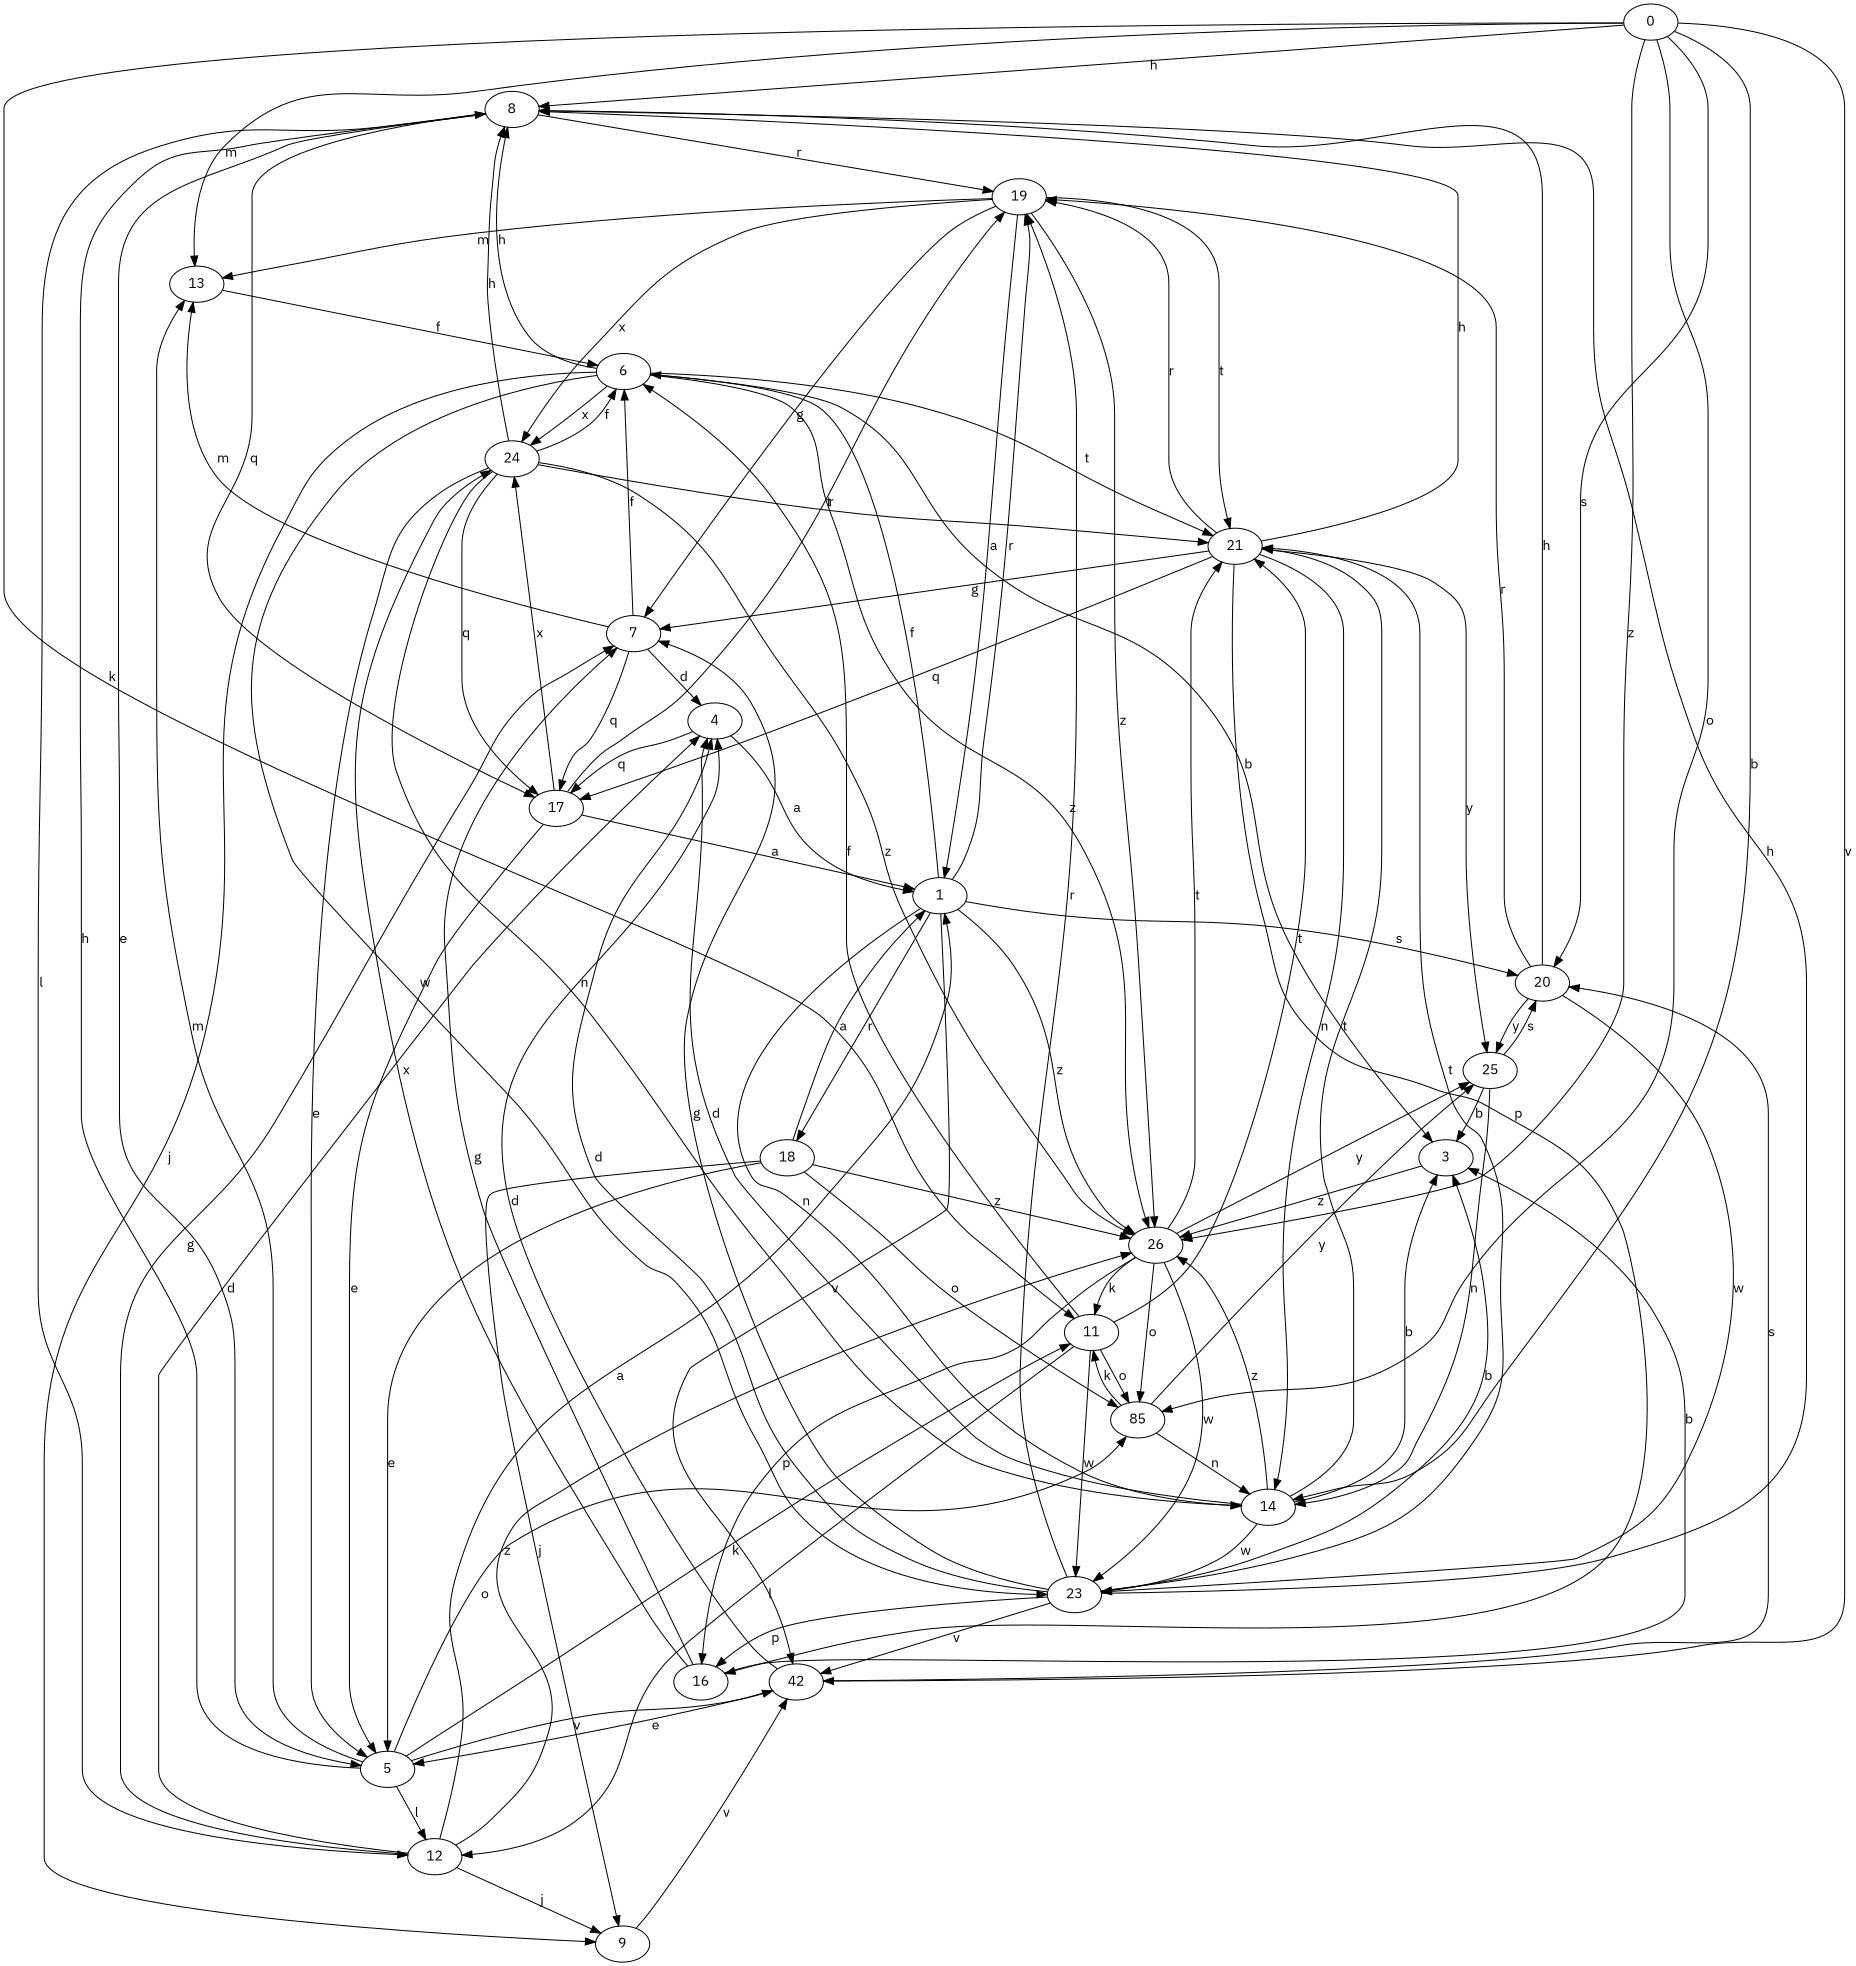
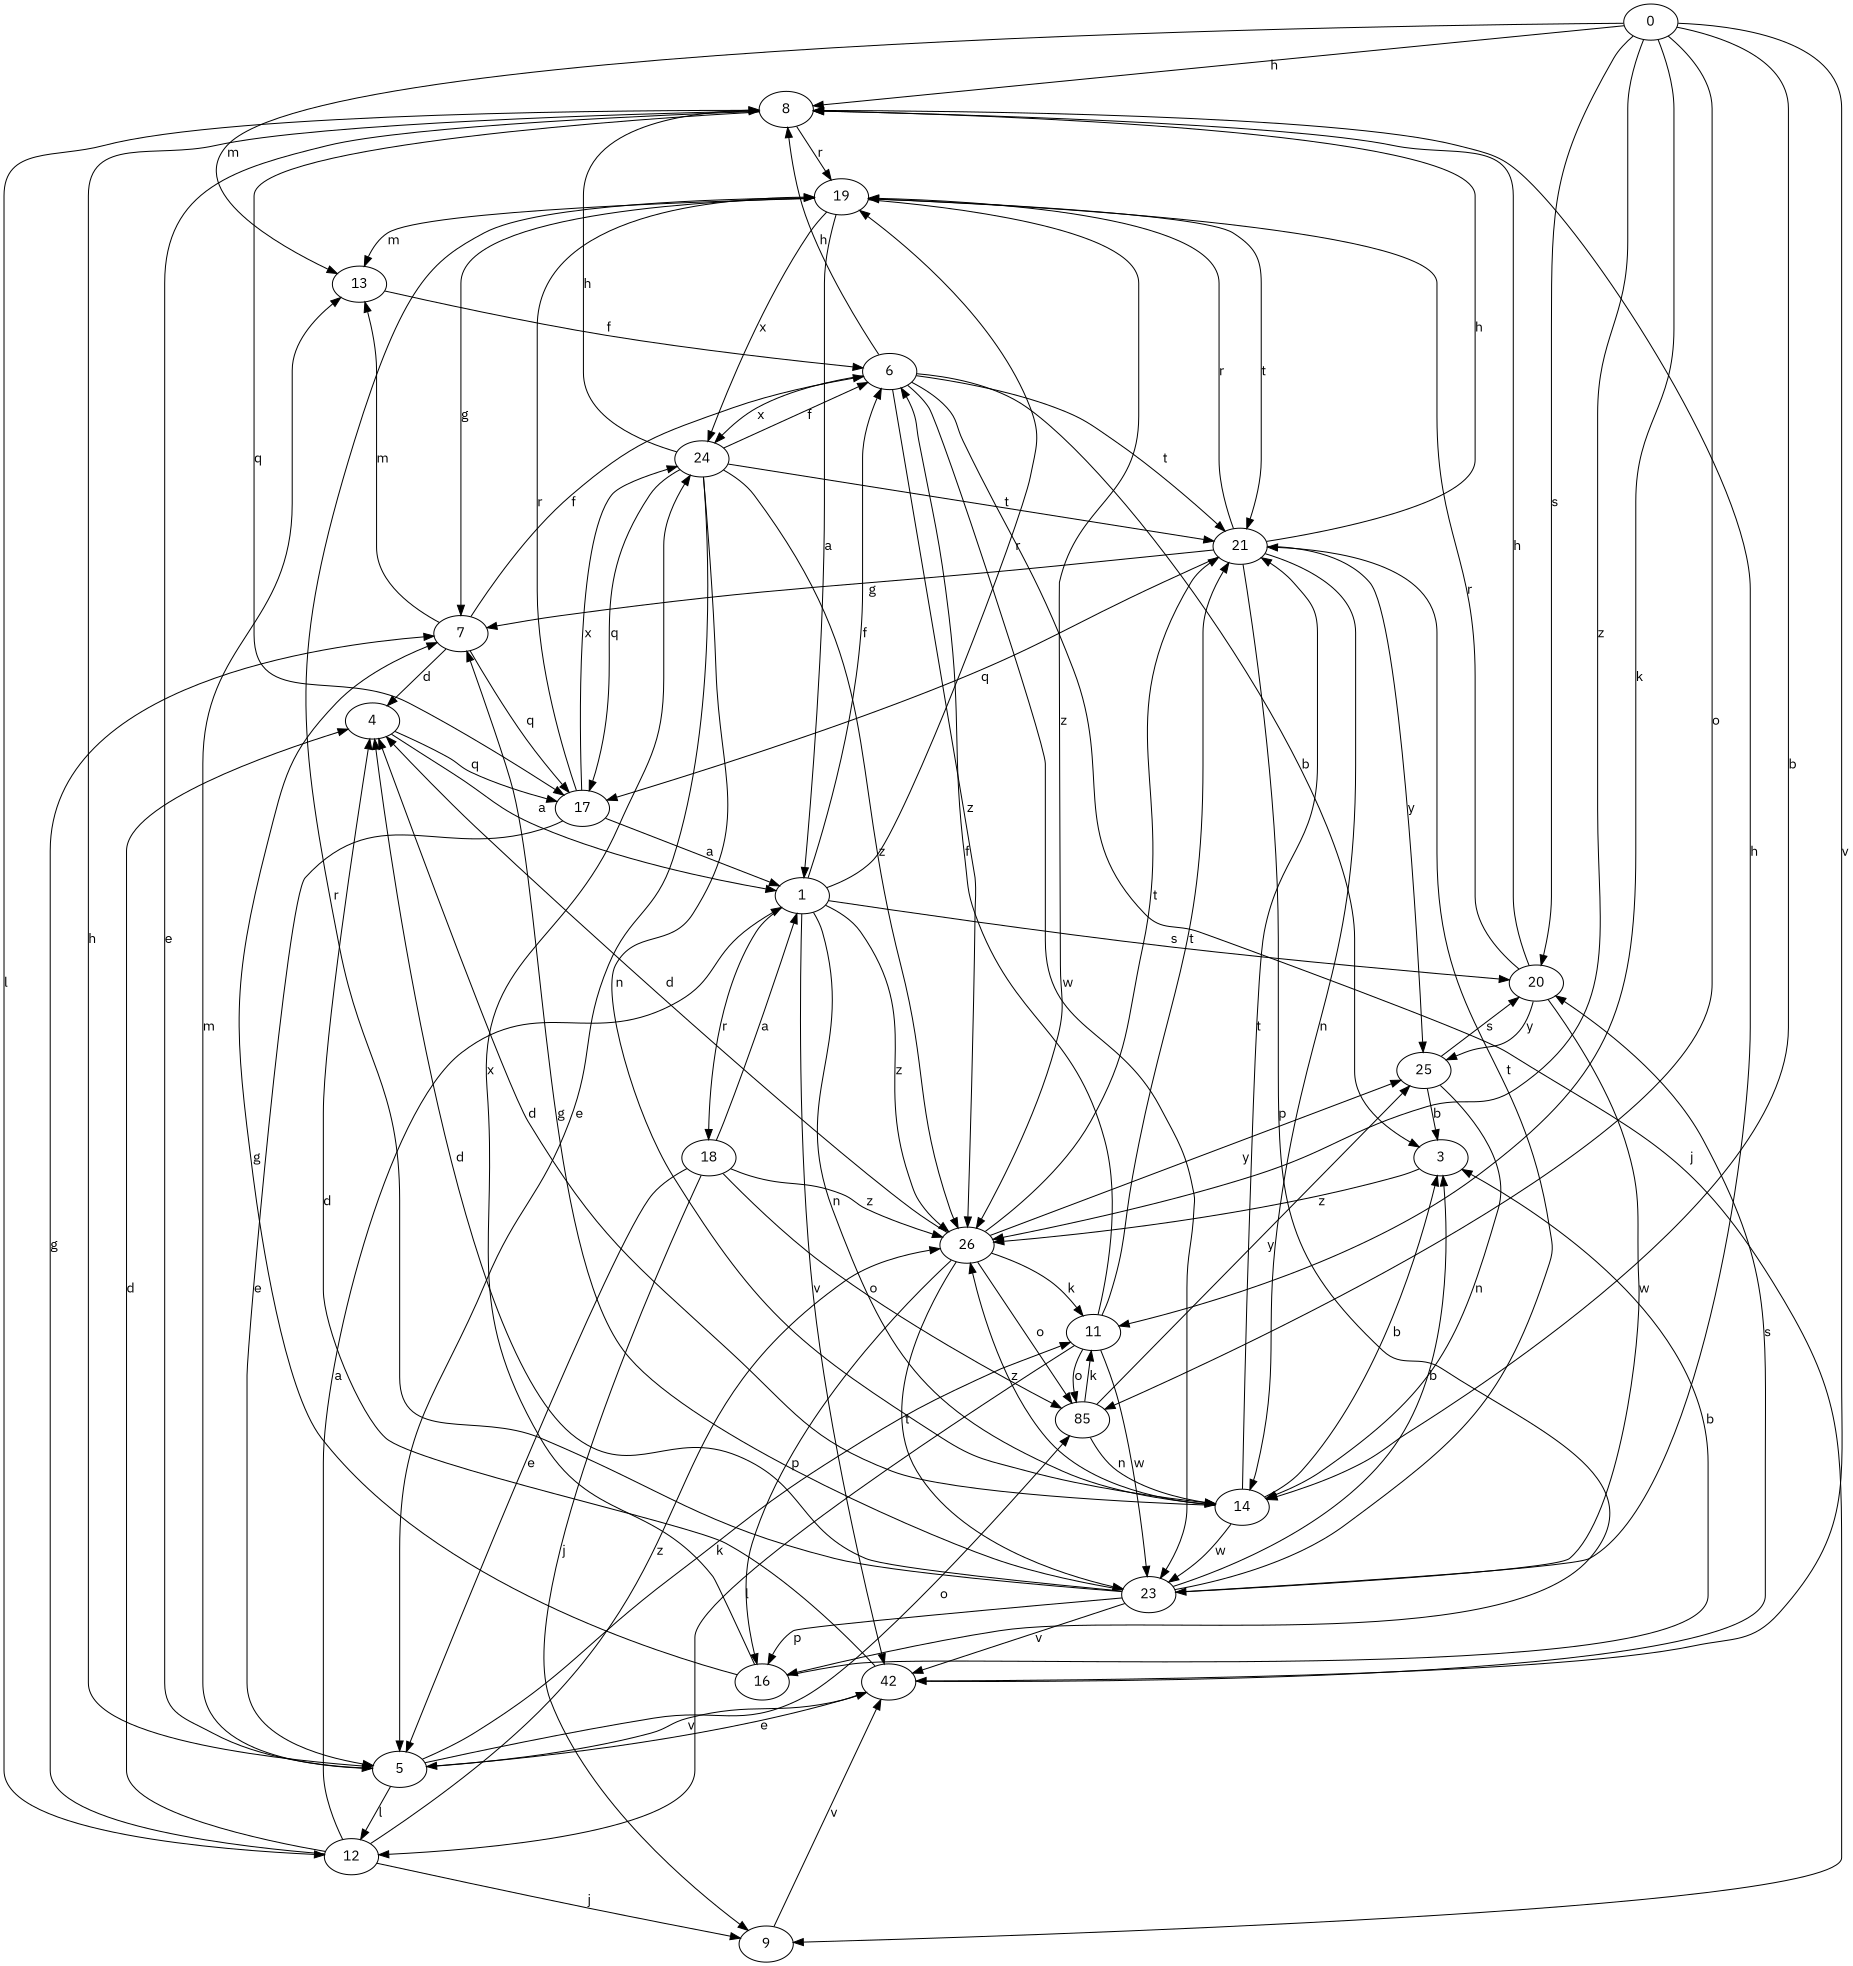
edge "26" -> "4": added, label "d"
edge "26" -> "23": label "w" -> "t"
